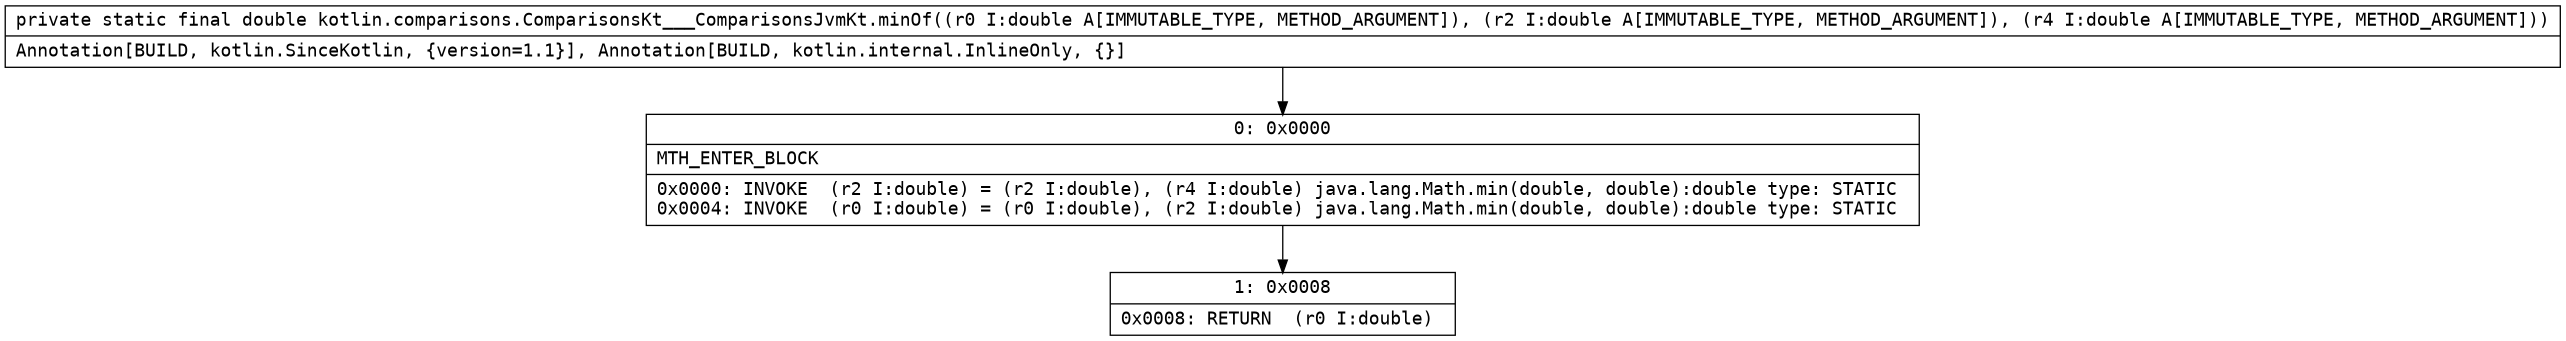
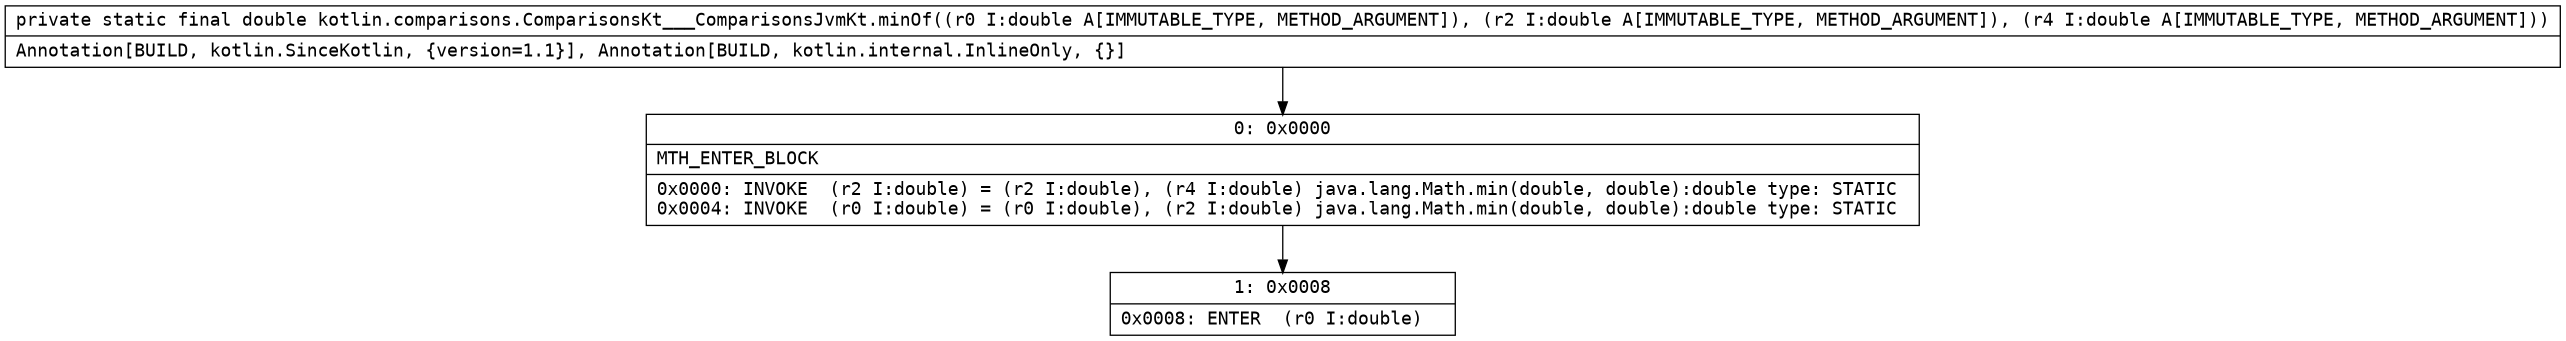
node "1: 0x0008": text "0x0008: RETURN  (r0 I:double)" -> "0x0008: ENTER  (r0 I:double)"
